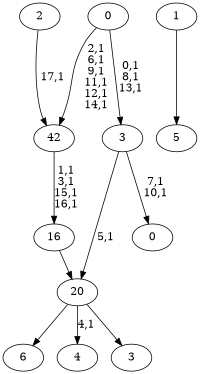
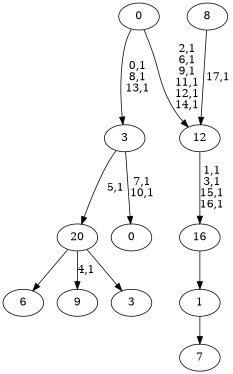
node "2": label "2" -> "8"
node "42": label "42" -> "12"
node "5": label "5" -> "7"
edge "16" -> "20": now "16" -> "1"
node "4": label "4" -> "9"
